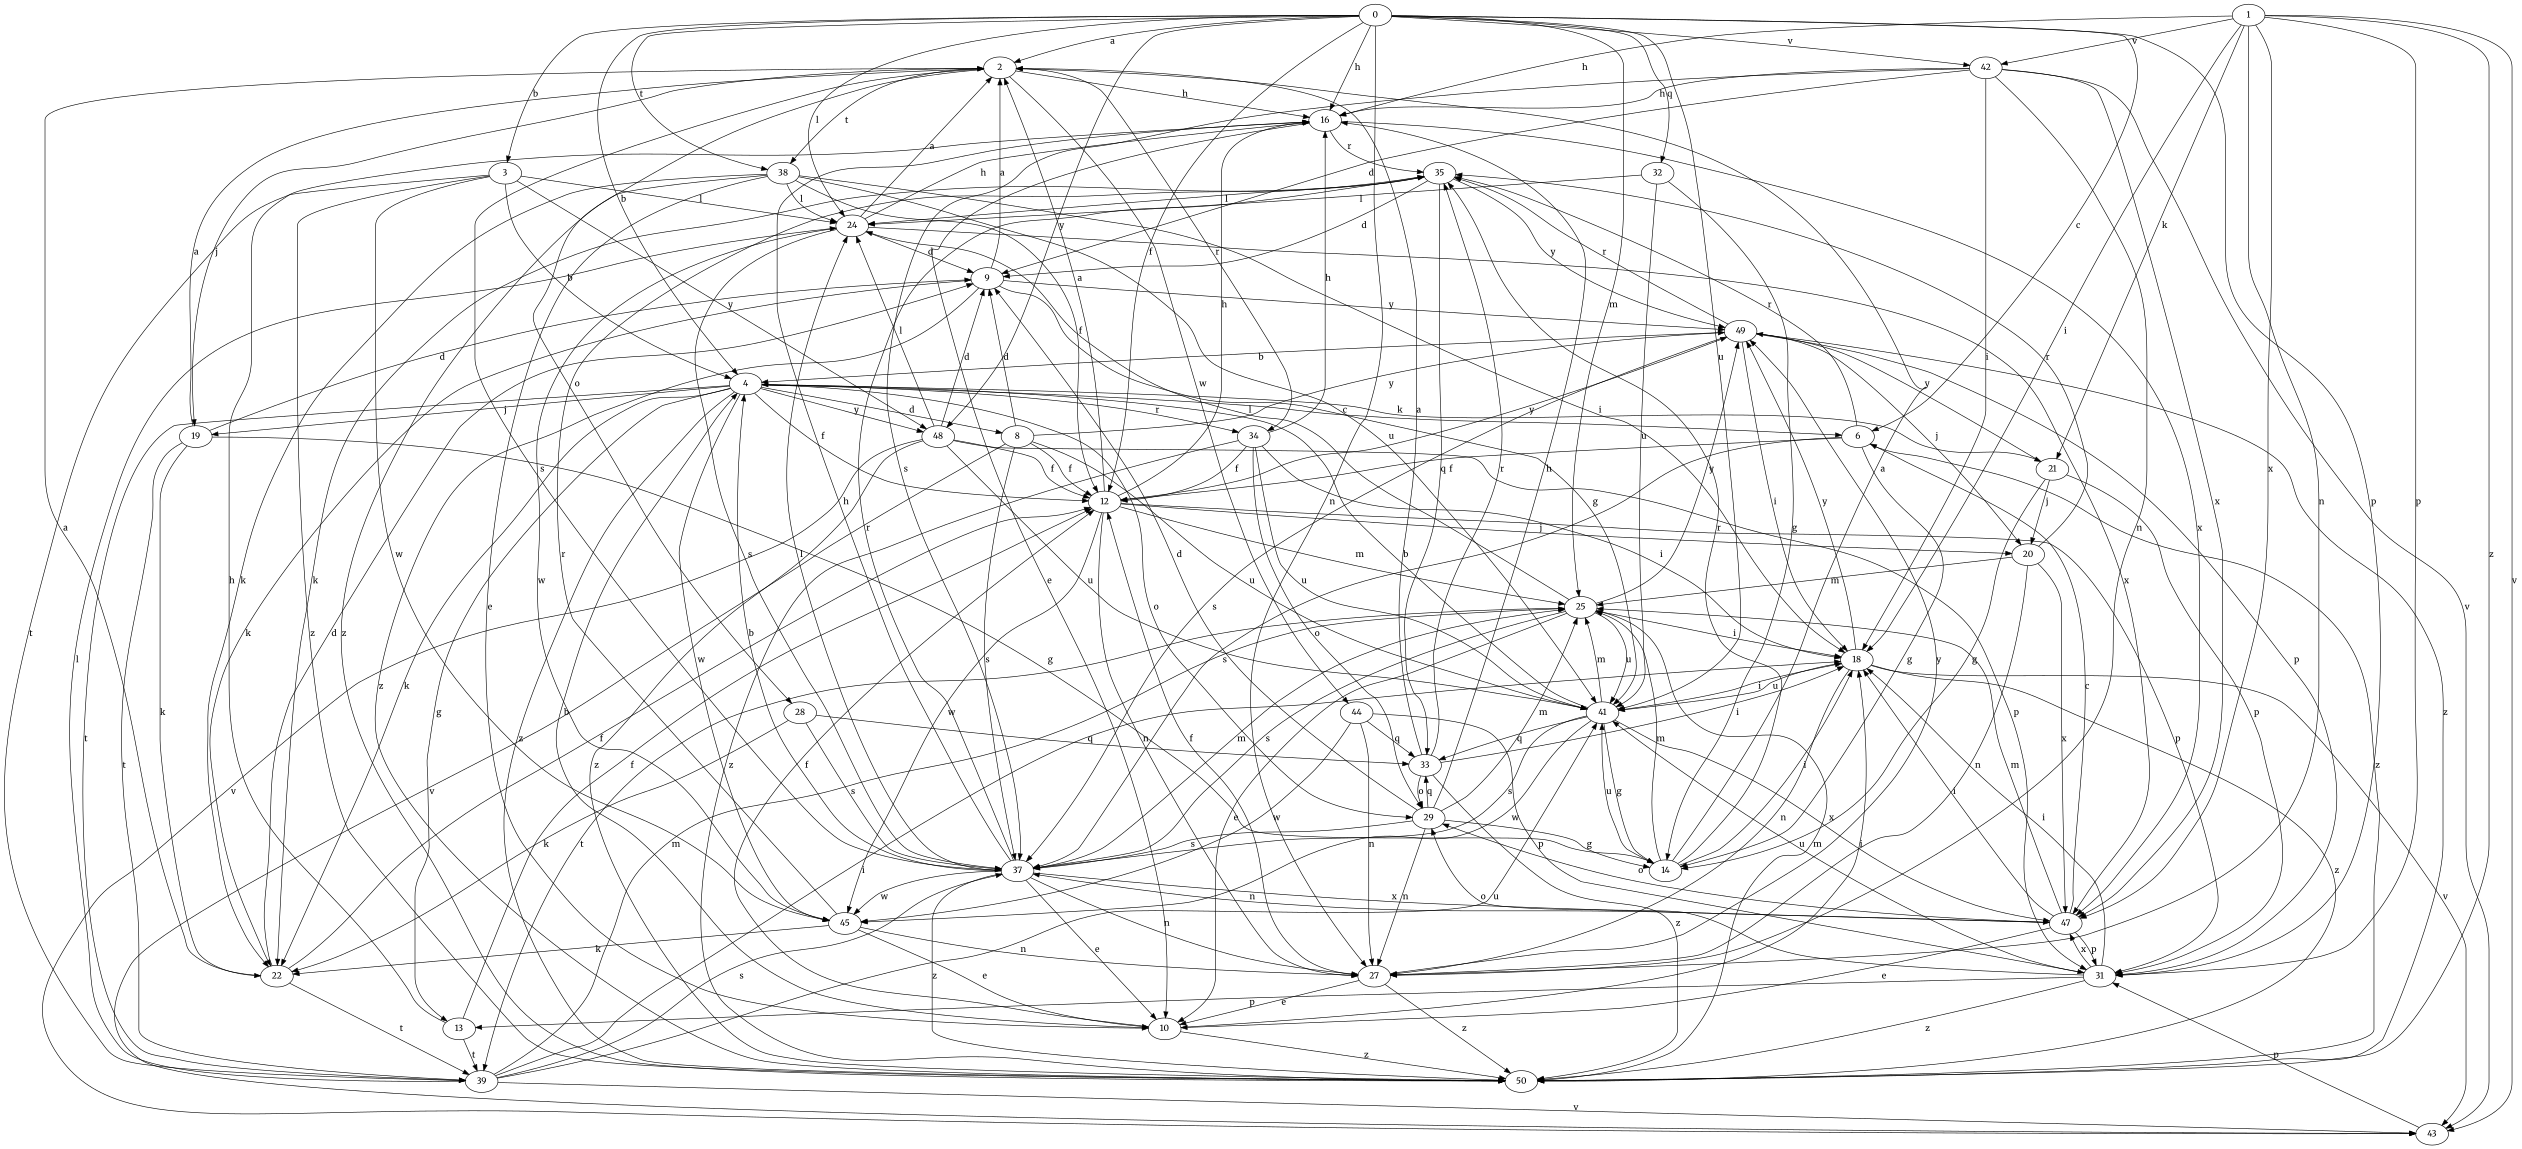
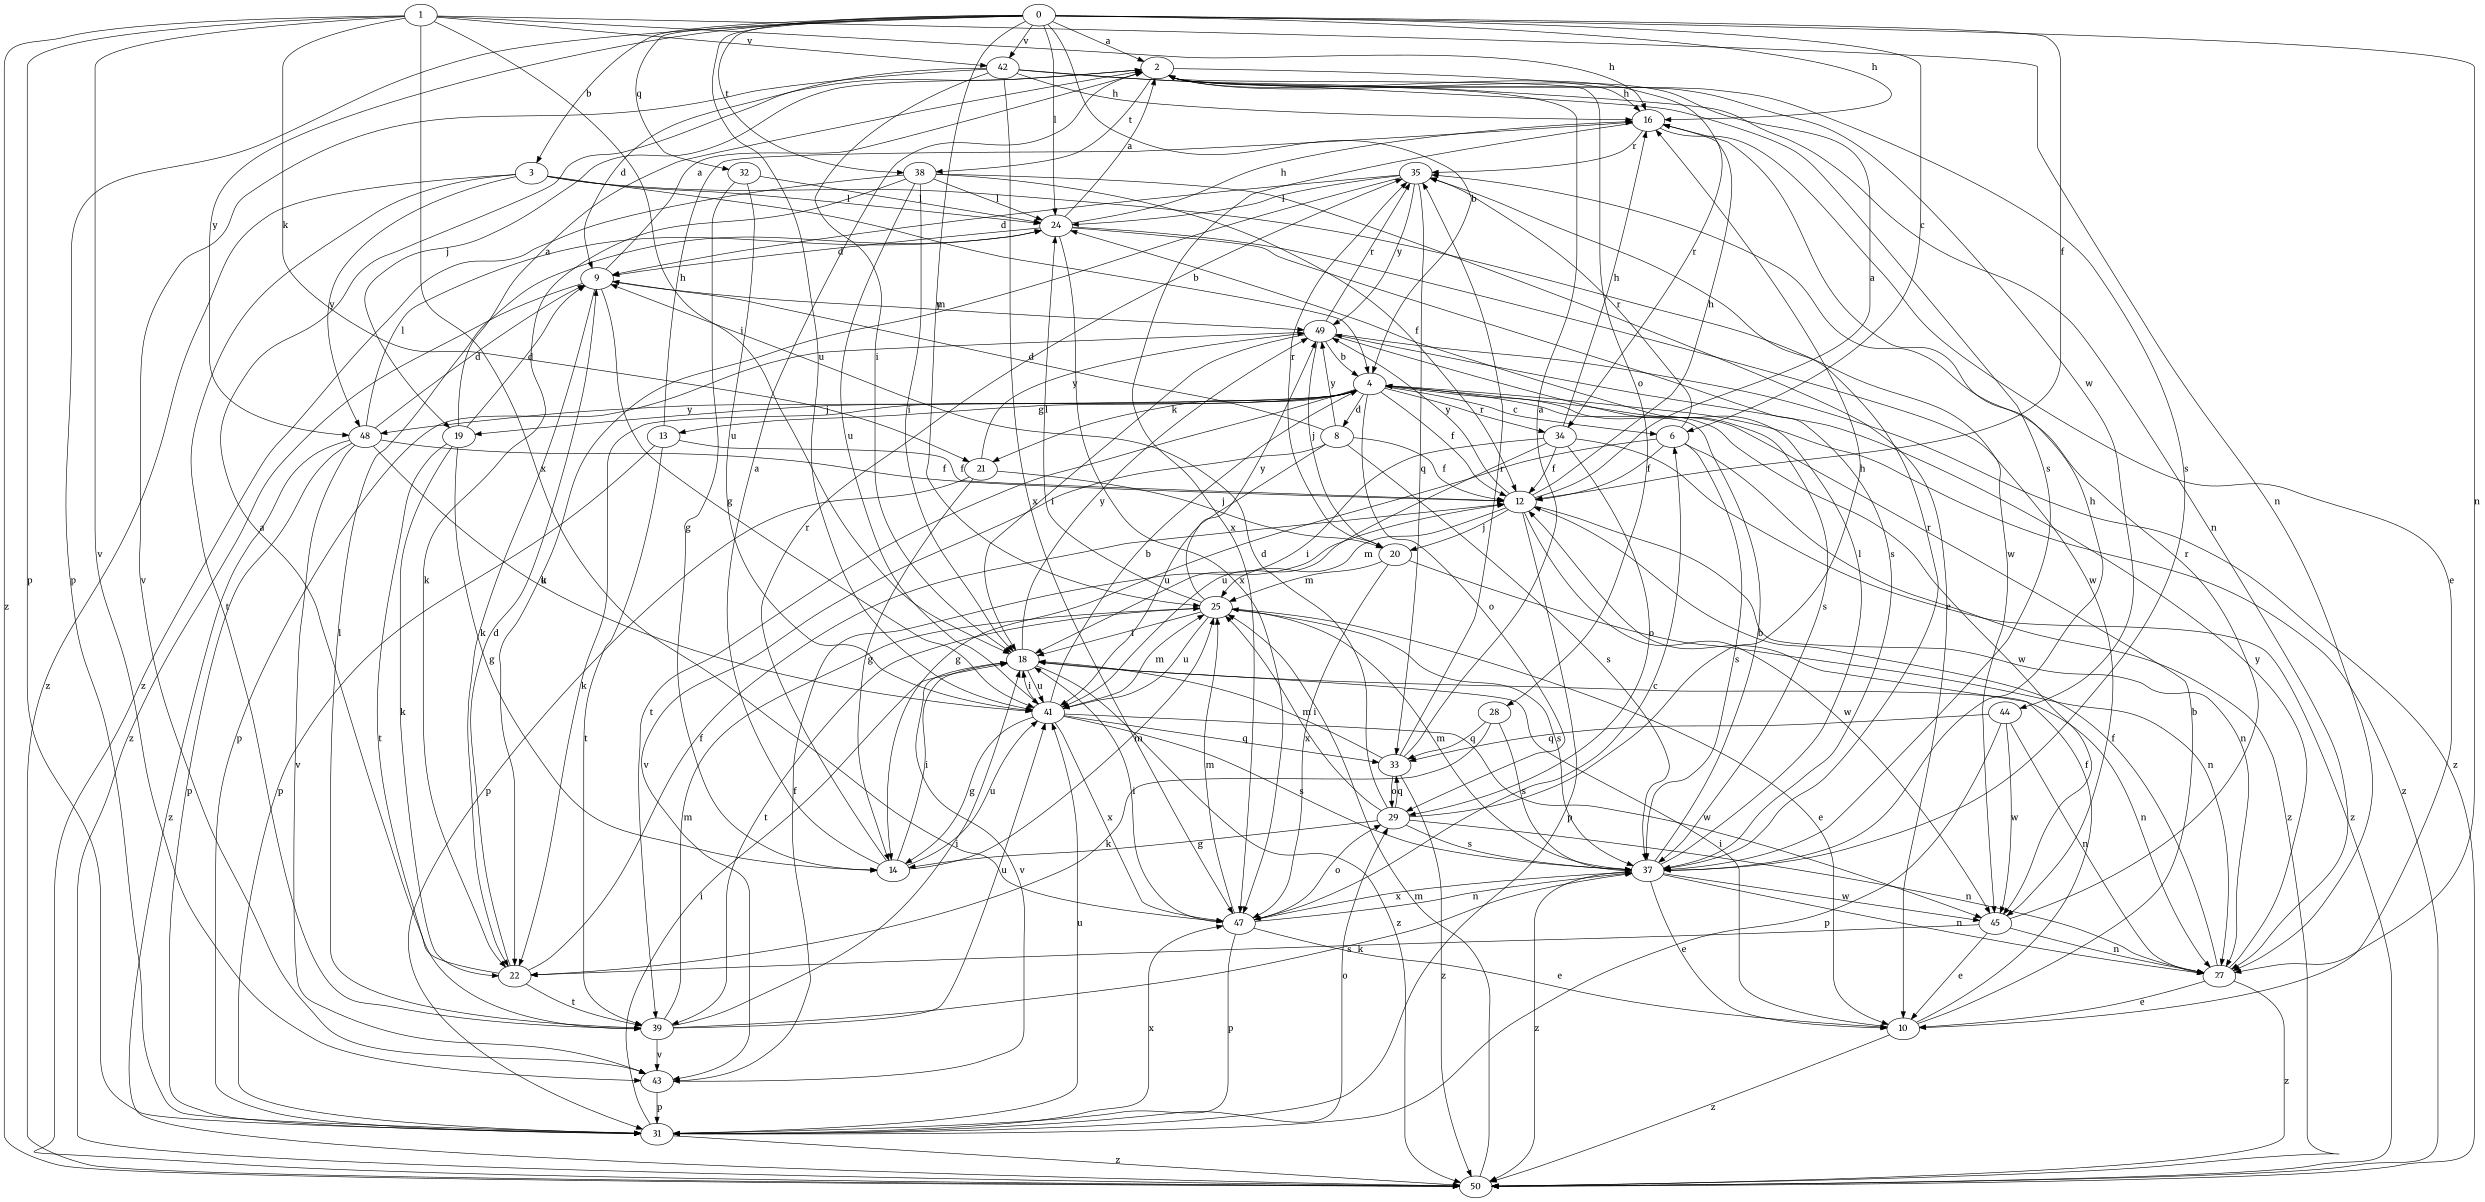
edge "43" -> "12": added, label "f"
edge "31" -> "13": reversed
